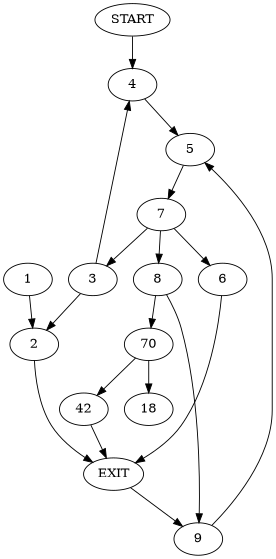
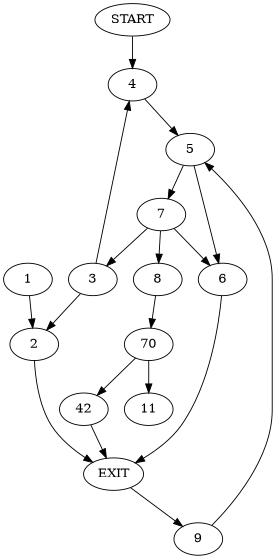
edge "5" -> "6": added
edge "8" -> "9": removed
node "18": label "18" -> "11"
